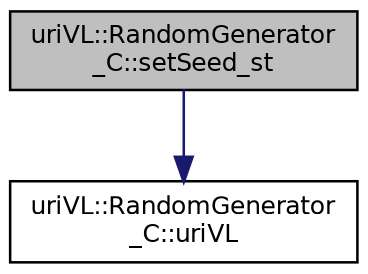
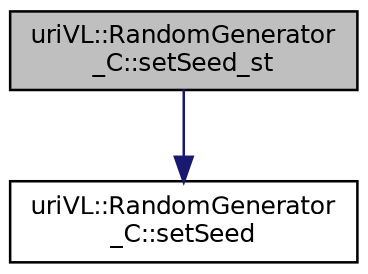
node "uriVL::RandomGenerator _C::uriVL": label "uriVL::RandomGenerator _C::uriVL" -> "uriVL::RandomGenerator _C::setSeed"
